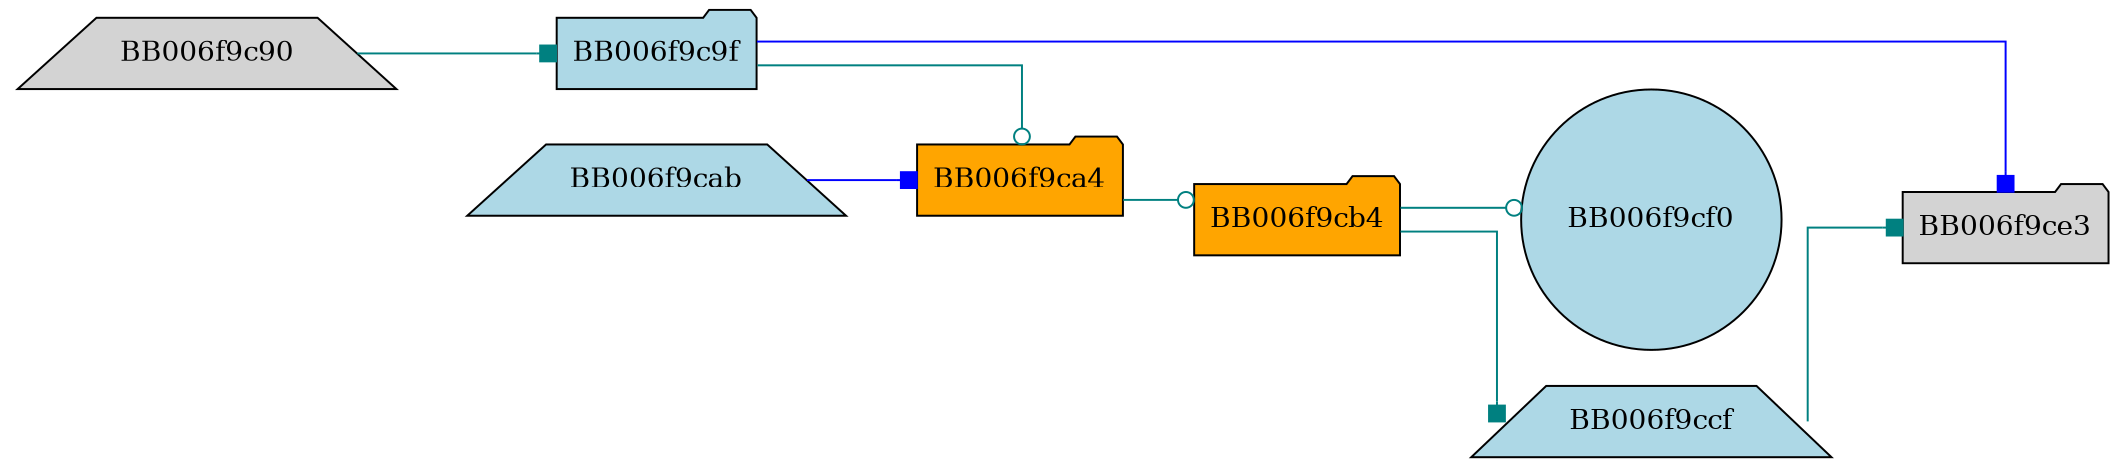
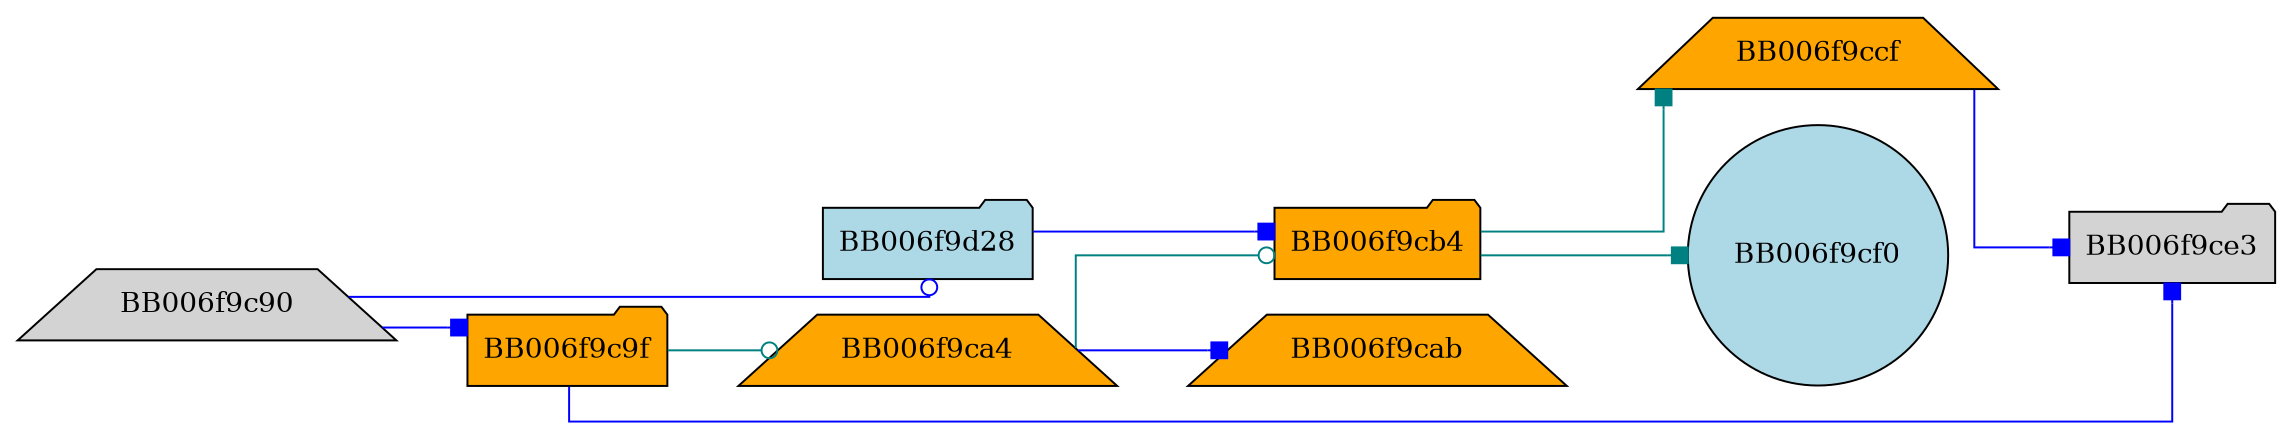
edge "BB006f9c90" -> "BB006f9c9f": color teal -> blue
node "BB006f9c9f": fillcolor lightblue -> orange
node "BB006f9cab": fillcolor lightblue -> orange
edge "BB006f9cab" -> "BB006f9ca4": reversed
node "BB006f9ca4": shape folder -> trapezium
edge "BB006f9cb4" -> "BB006f9cf0": arrowhead odot -> box
node "BB006f9d28": added
edge "BB006f9ccf" -> "BB006f9ce3": color teal -> blue
node "BB006f9ccf": fillcolor lightblue -> orange
